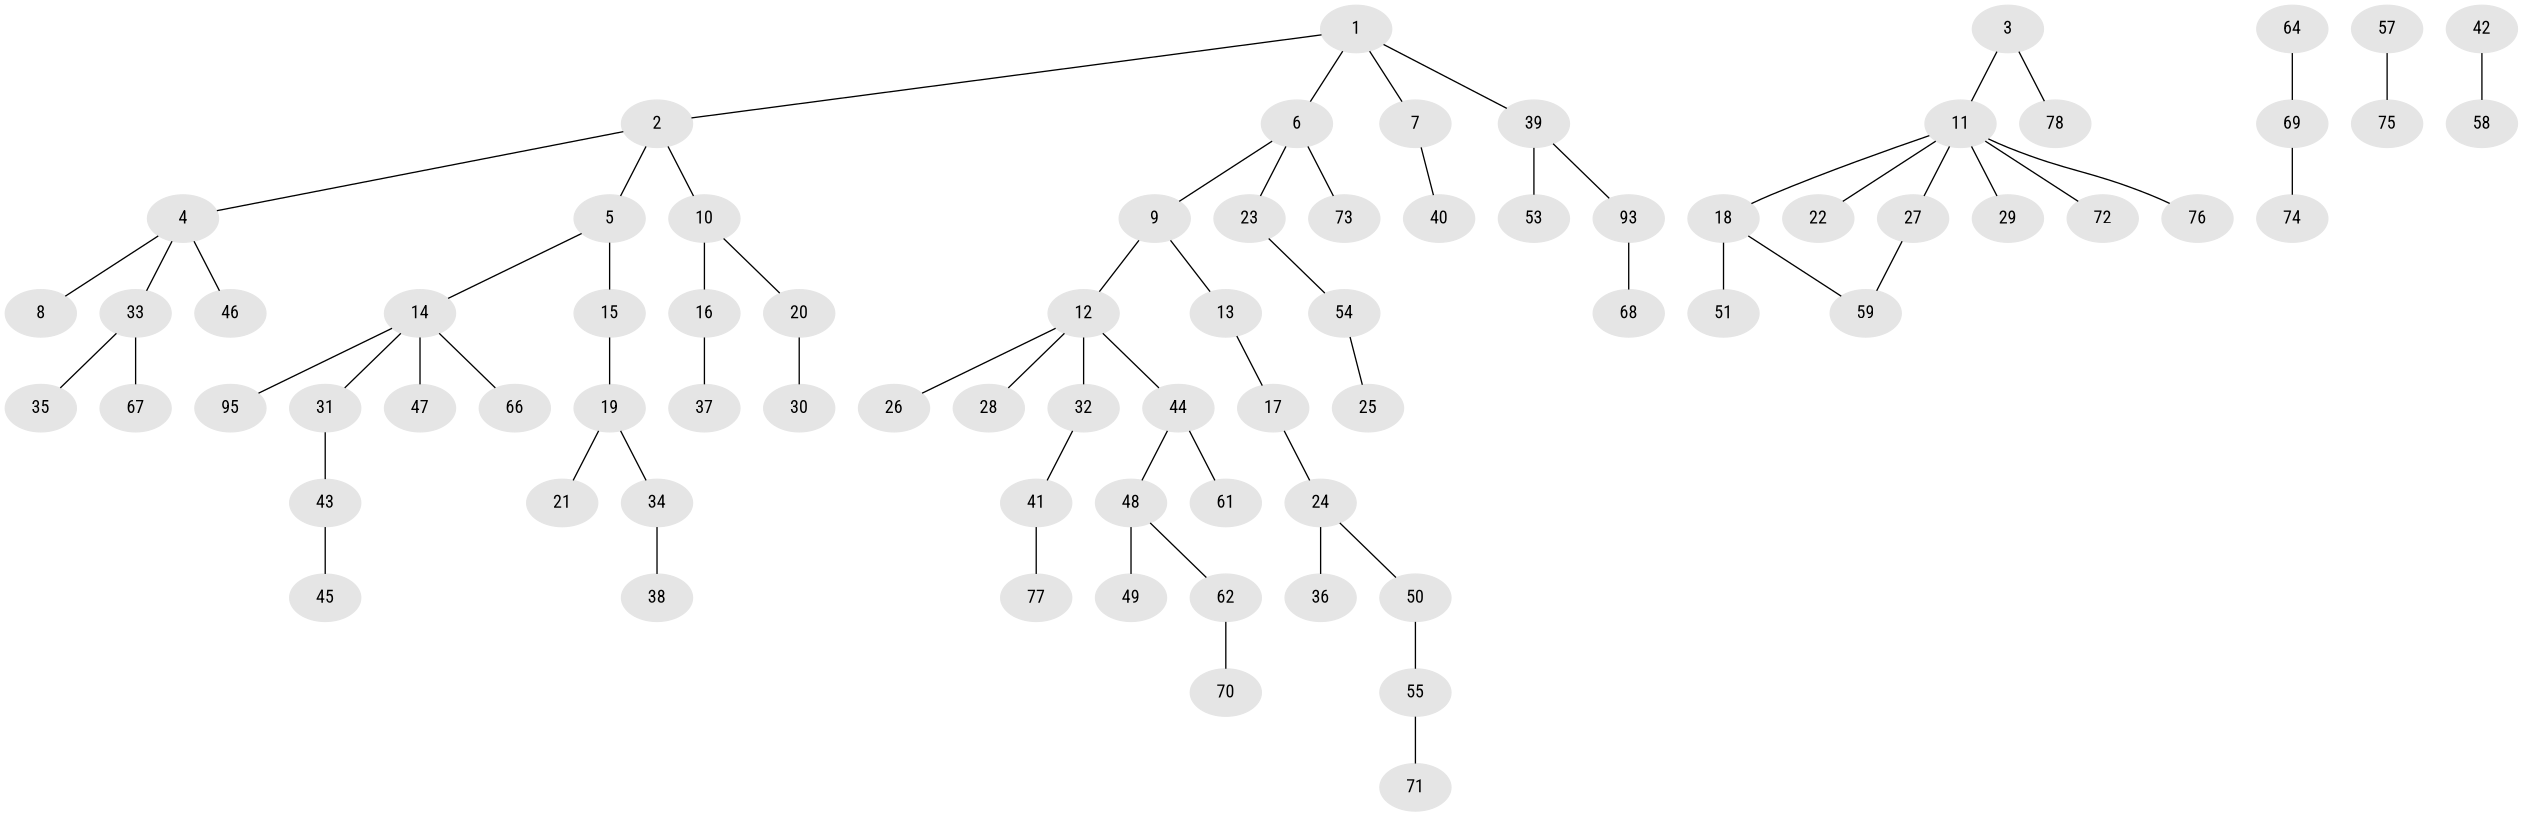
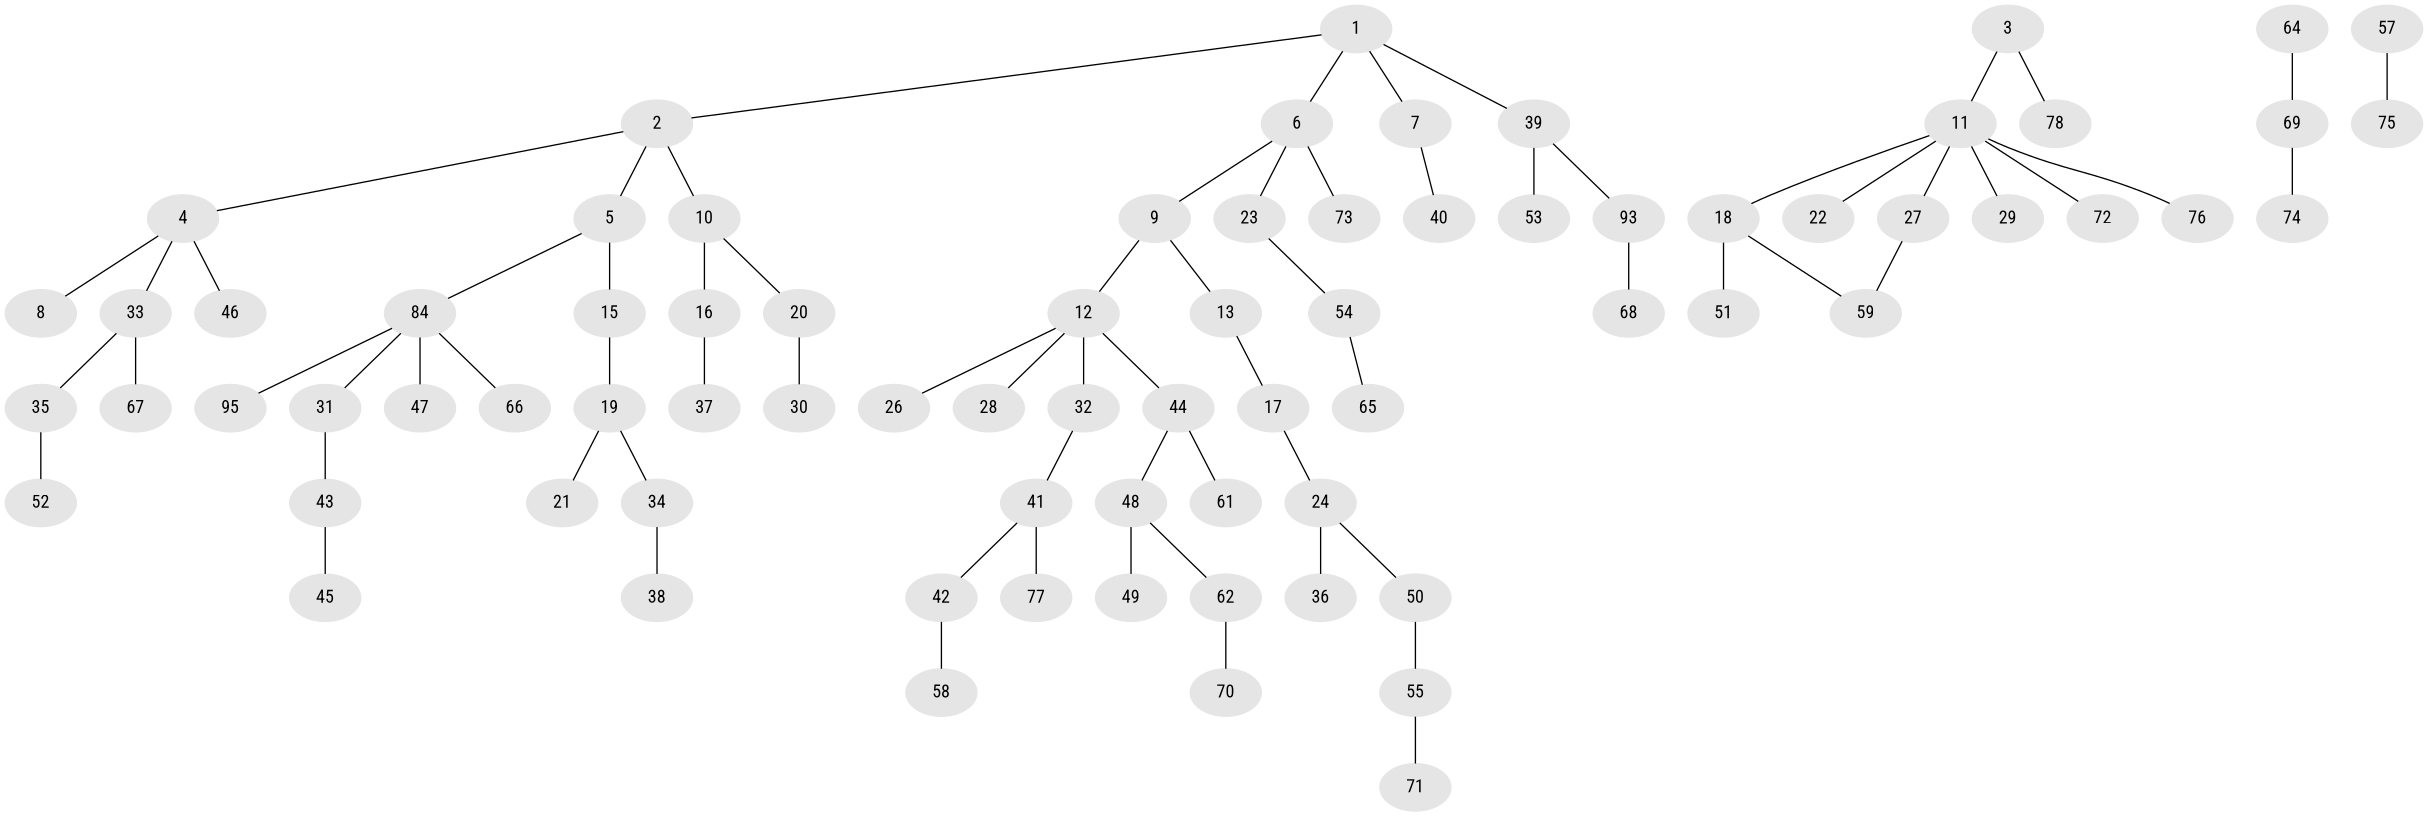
node "14": label "14" -> "84"
node "25": label "25" -> "65"
node "52": added
edge "41" -- "42": added
